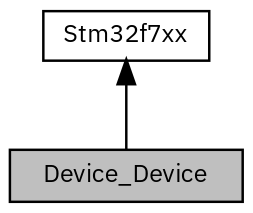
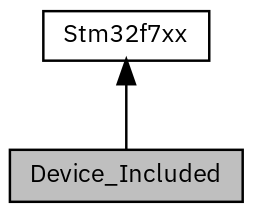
node "Device_Device": label "Device_Device" -> "Device_Included"
